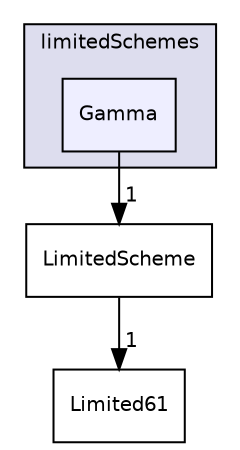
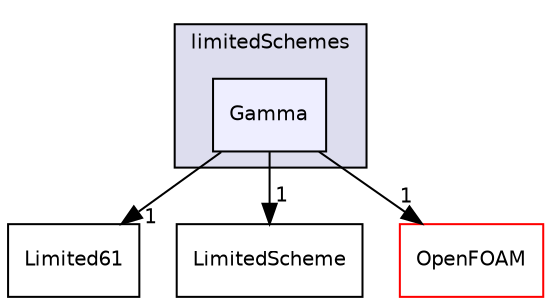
node "OpenFOAM": added
edge "LimitedScheme" -> "Limited61": now "Gamma" -> "Limited61"
